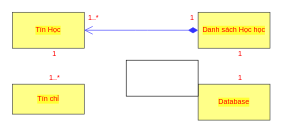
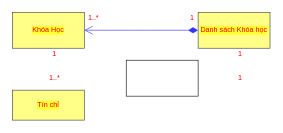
node "Tín Học": label "Tín Học" -> "Khóa Học"
node "Danh sách Học học": label "Danh sách Học học" -> "Danh sách Khóa học"
node "Tín chỉ": moved (48, 99) -> (48, 105)
node "Database": removed
